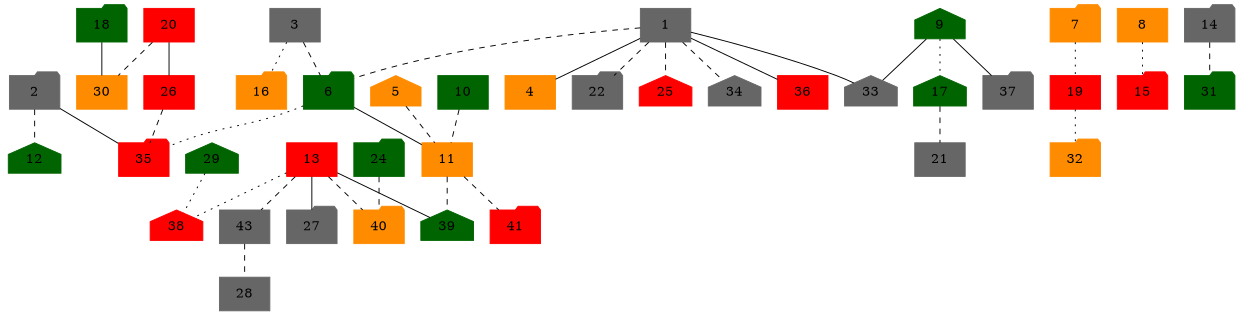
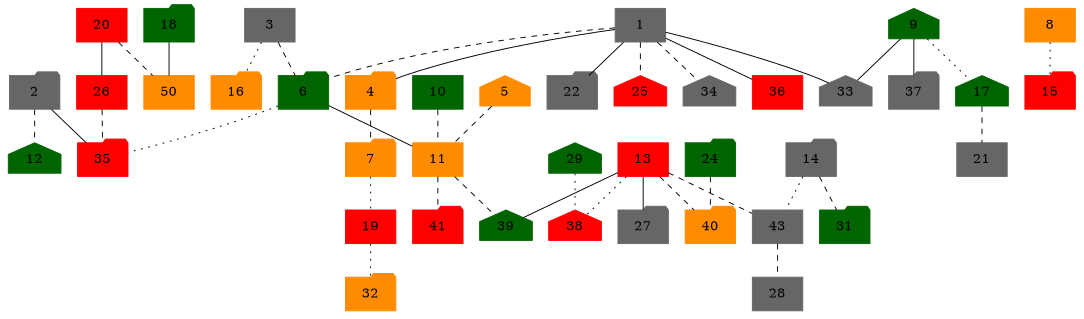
edge "1" -- "22": style dashed -> solid
node "30": label "30" -> "50"
node "4": shape box -> folder
edge "4" -- "7": added
edge "14" -- "43": added
